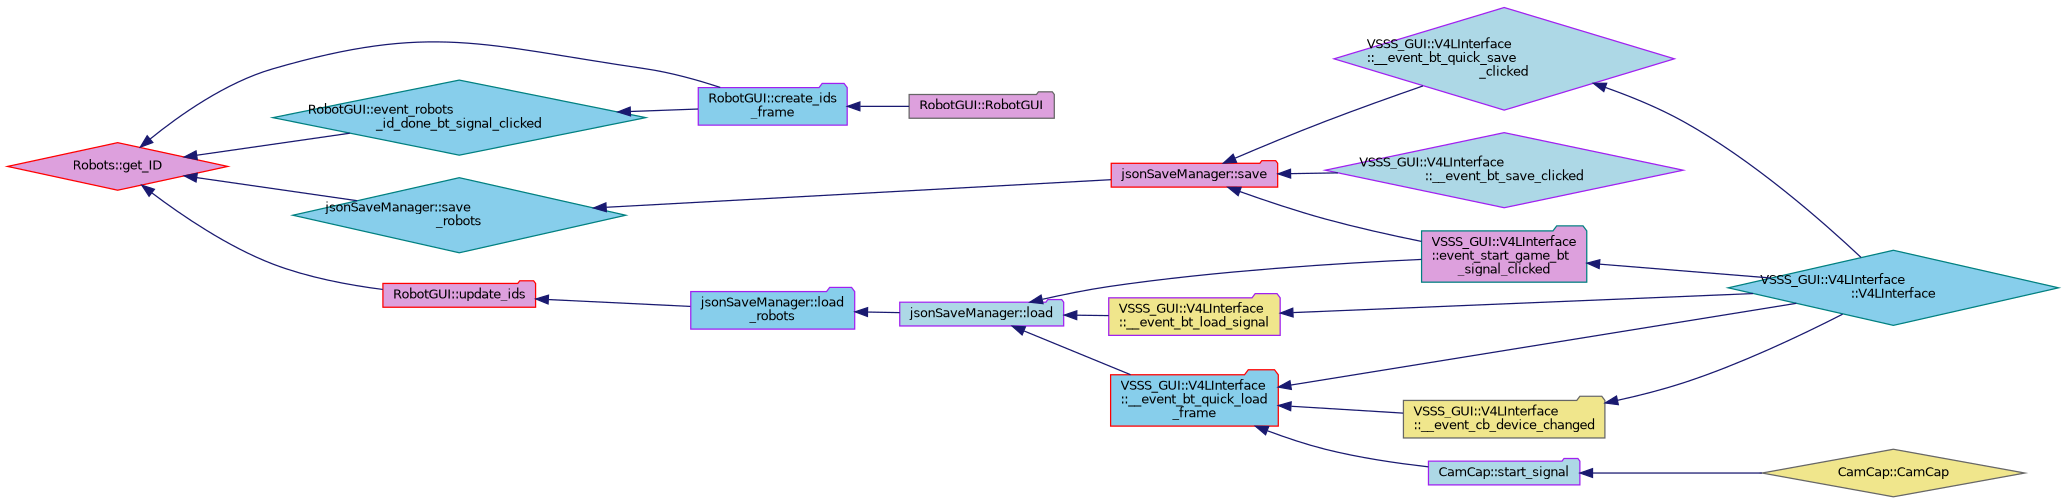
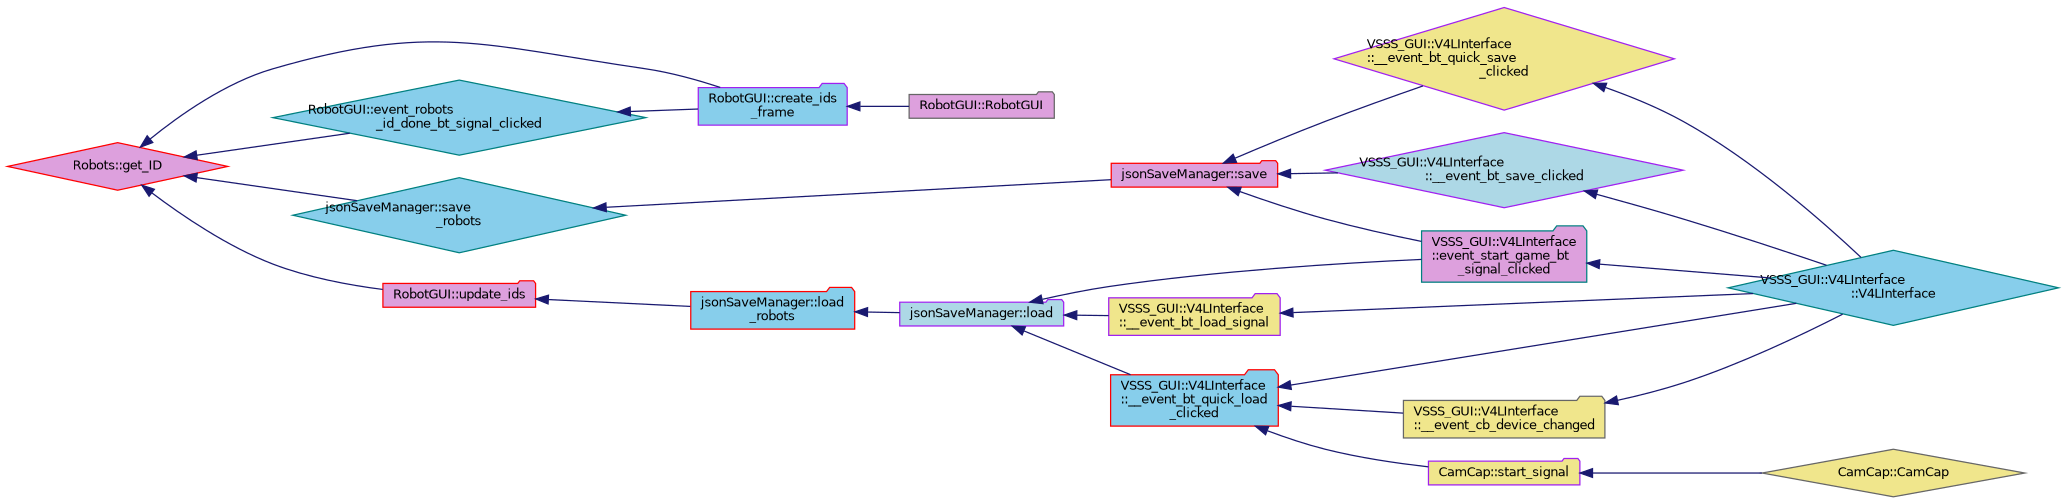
node "VSSS_GUI::V4LInterface ::__event_bt_quick_save _clicked": fillcolor lightblue -> khaki
edge "VSSS_GUI::V4LInterface ::V4LInterface" -> "VSSS_GUI::V4LInterface ::__event_bt_save_clicked": added
node "jsonSaveManager::load _robots": color purple -> red
node "VSSS_GUI::V4LInterface ::__event_bt_quick_load _frame": label "VSSS_GUI::V4LInterface ::__event_bt_quick_load _frame" -> "VSSS_GUI::V4LInterface ::__event_bt_quick_load _clicked"
node "CamCap::start_signal": fillcolor lightblue -> khaki
